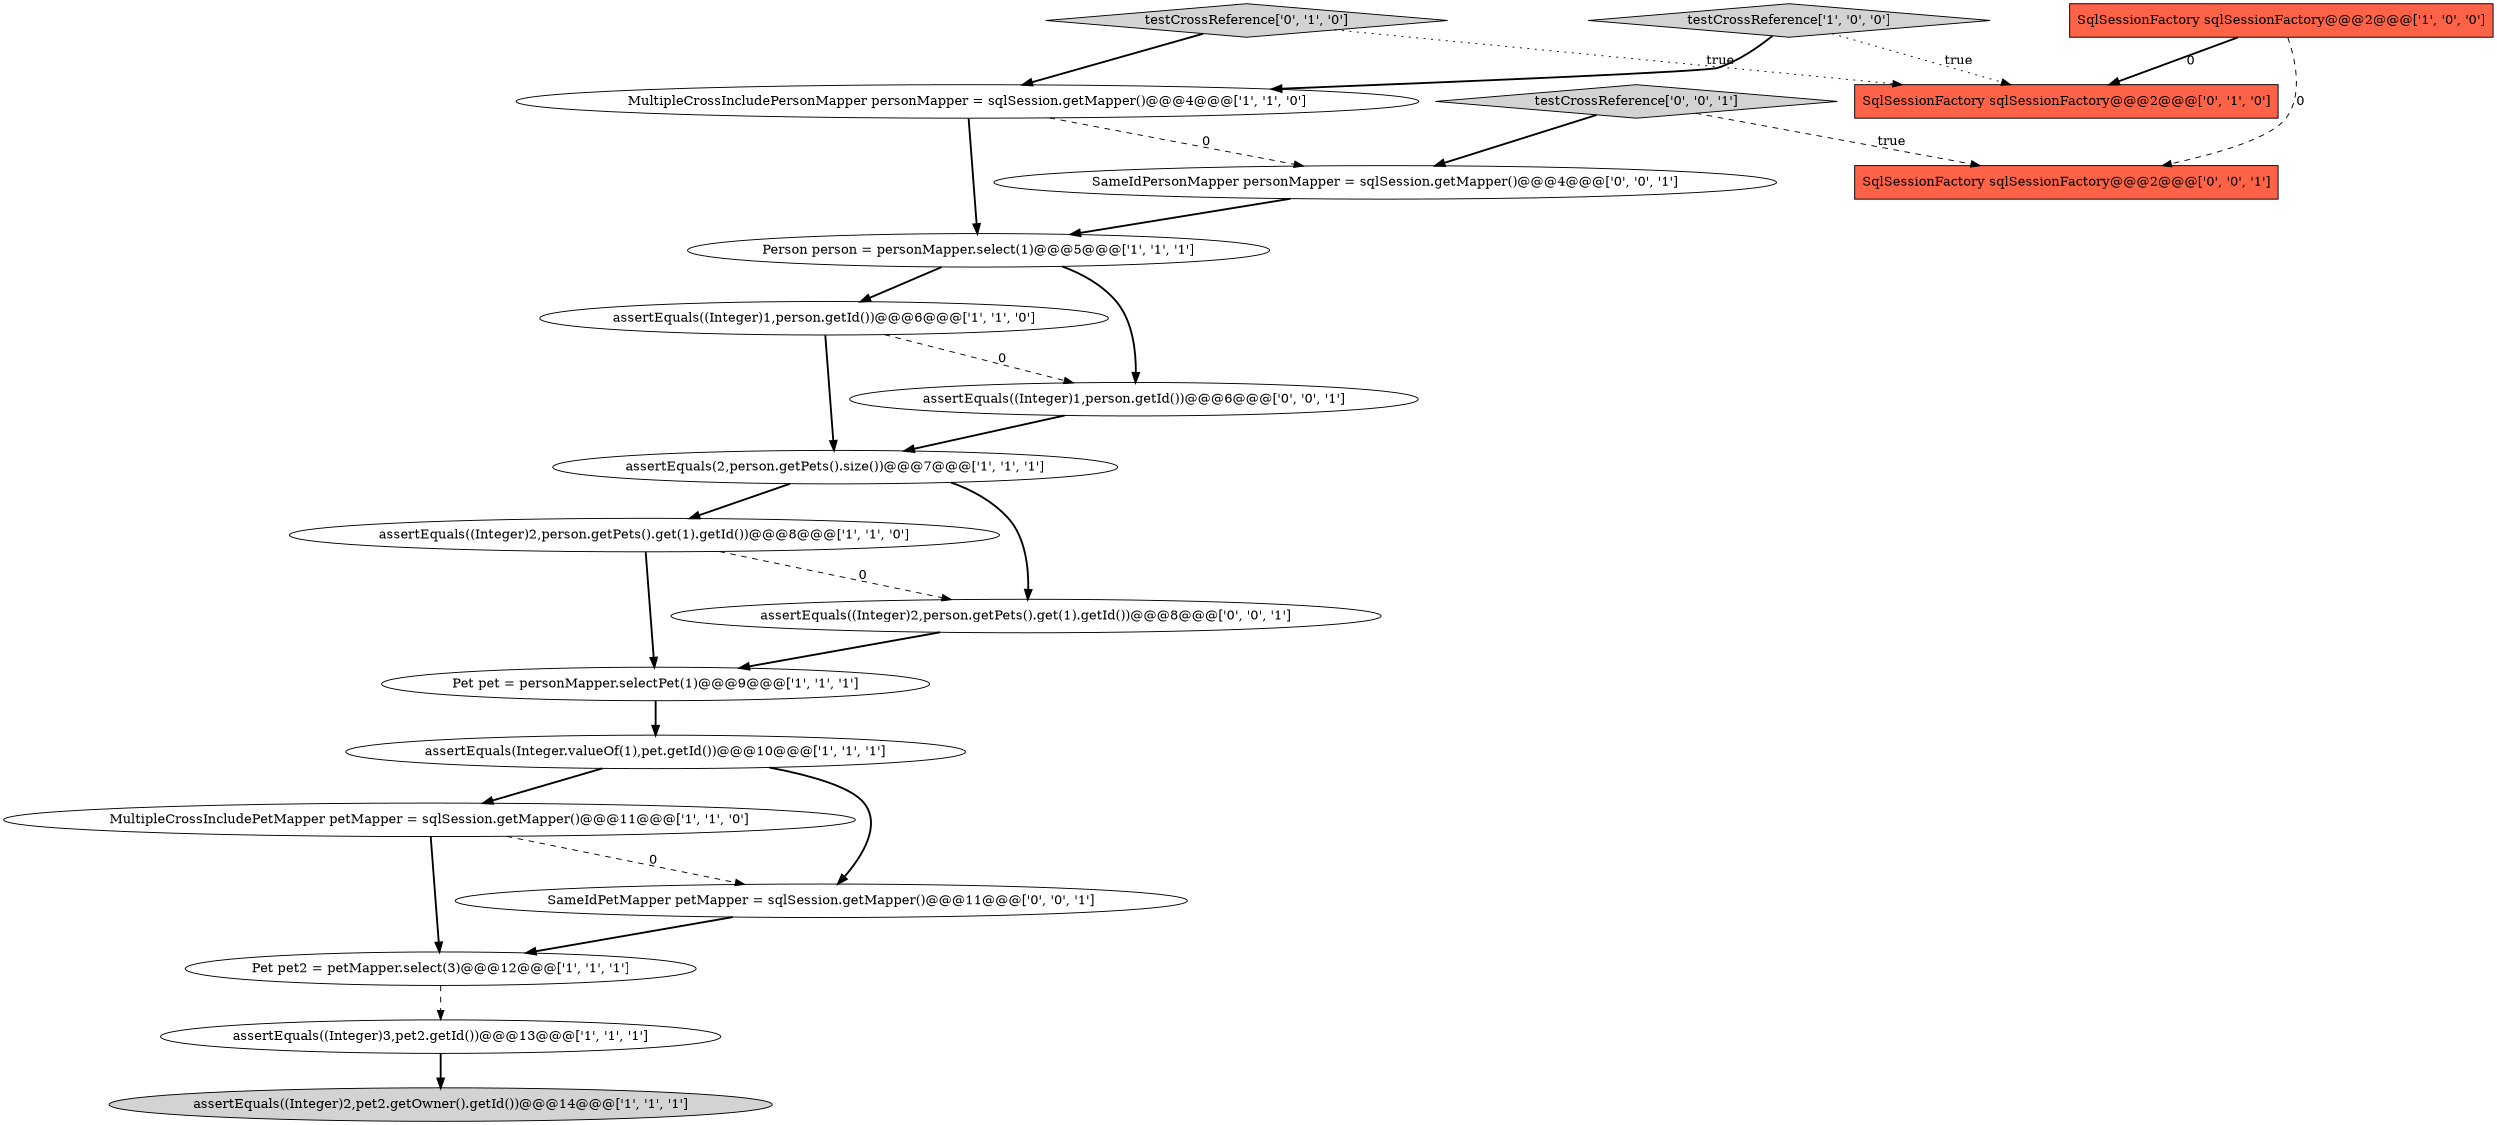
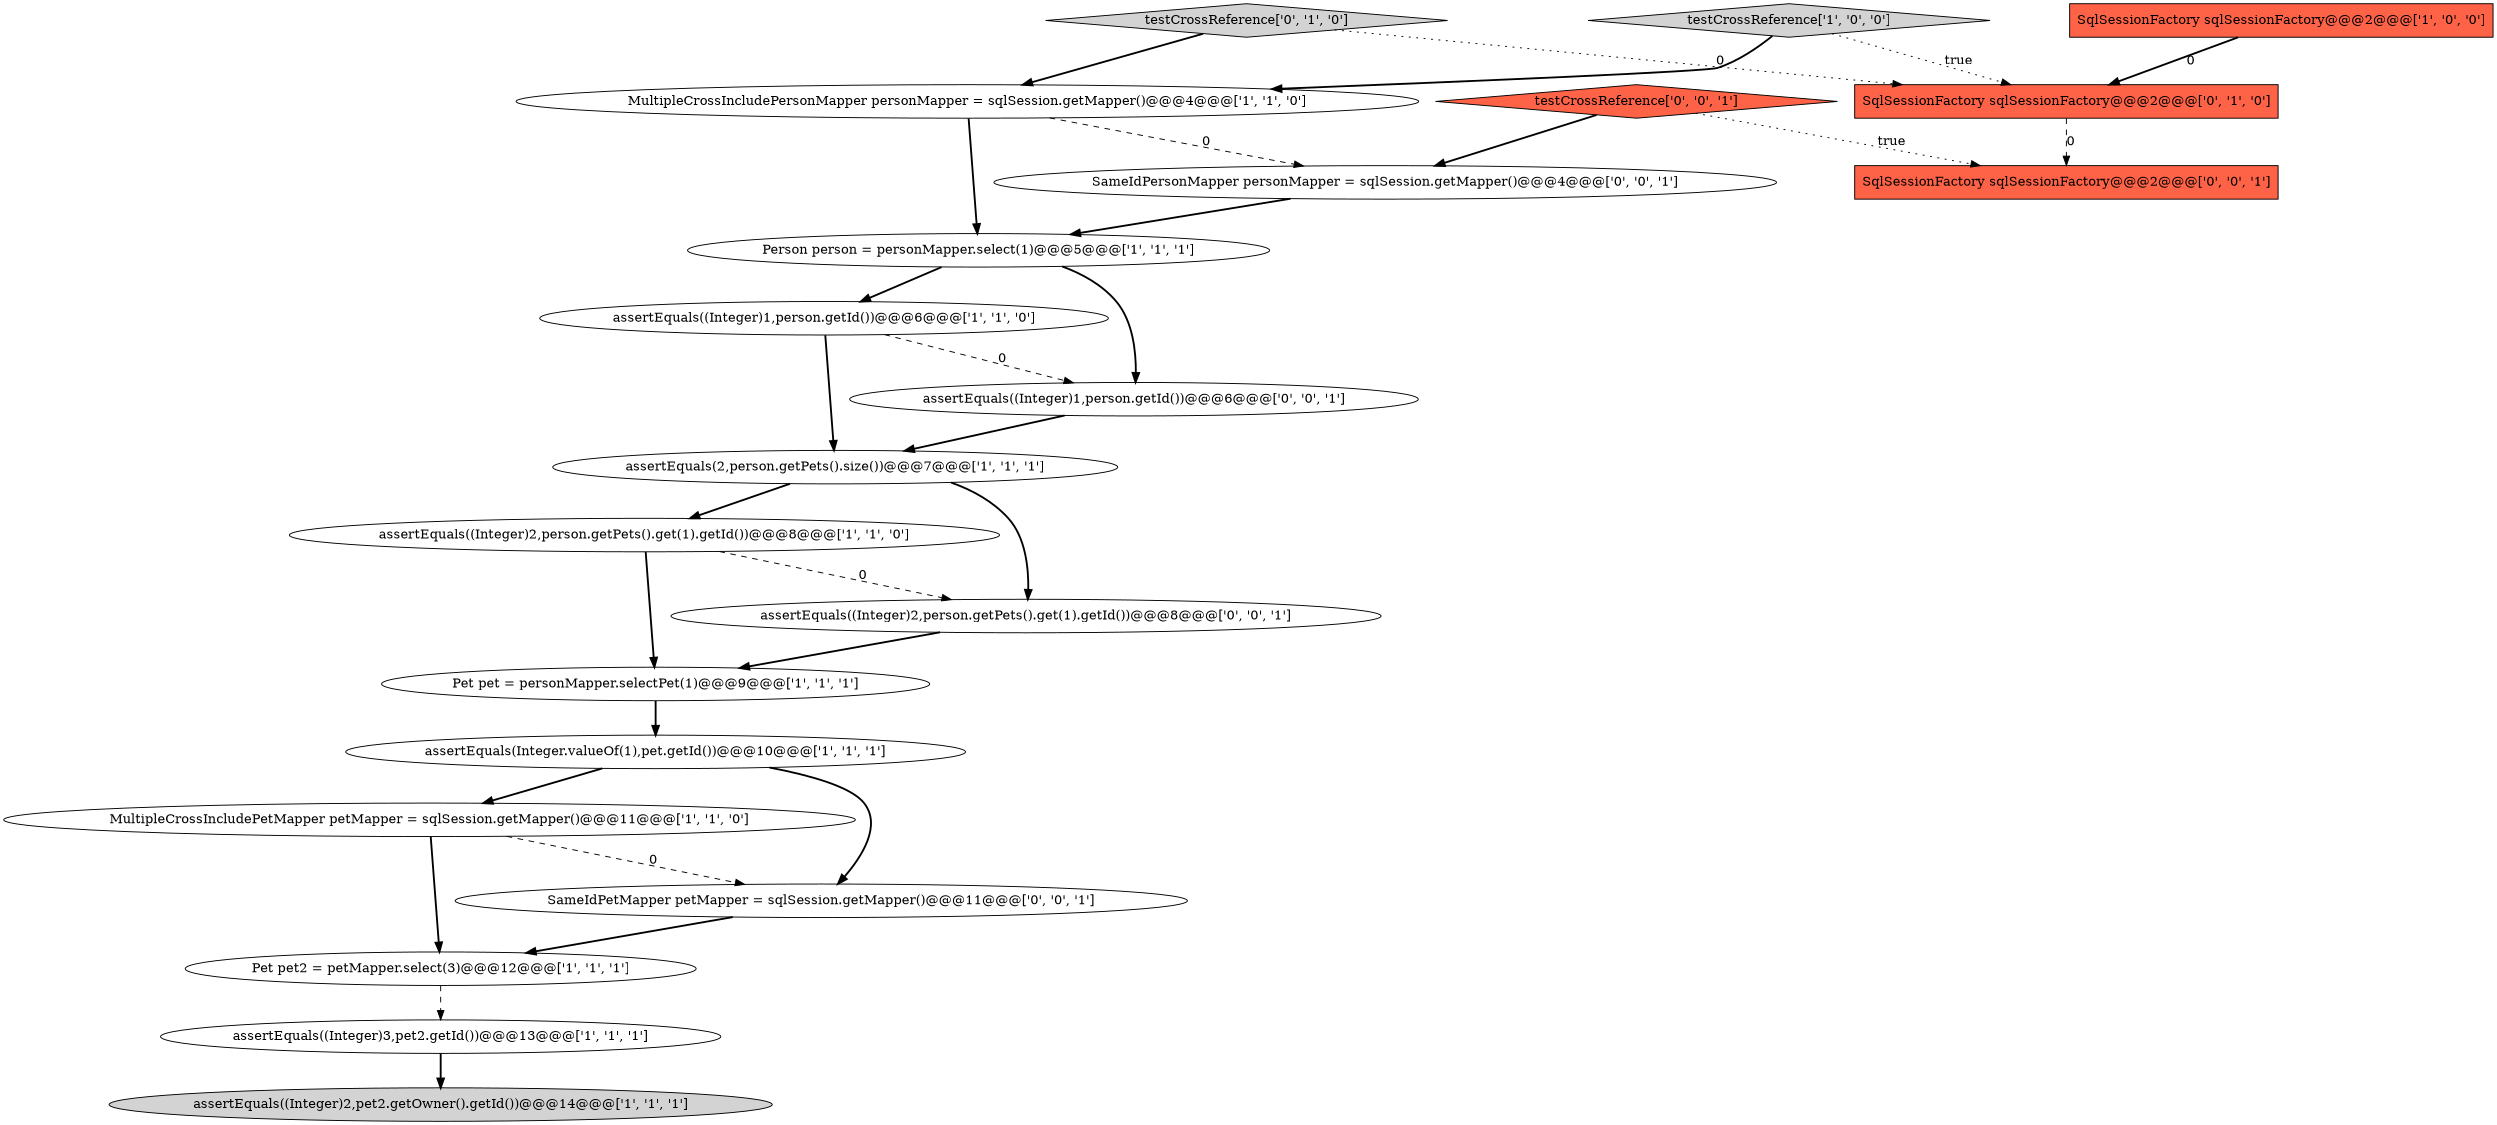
edge "testCrossReference['0', '1', '0']" -> "SqlSessionFactory sqlSessionFactory@@@2@@@['0', '1', '0']": label "true" -> "0"
node "testCrossReference['0', '0', '1']": fillcolor lightgray -> tomato
edge "SqlSessionFactory sqlSessionFactory@@@2@@@['1', '0', '0']" -> "SqlSessionFactory sqlSessionFactory@@@2@@@['0', '0', '1']": now "SqlSessionFactory sqlSessionFactory@@@2@@@['0', '1', '0']" -> "SqlSessionFactory sqlSessionFactory@@@2@@@['0', '0', '1']"
edge "testCrossReference['0', '0', '1']" -> "SqlSessionFactory sqlSessionFactory@@@2@@@['0', '0', '1']": style dashed -> dotted
